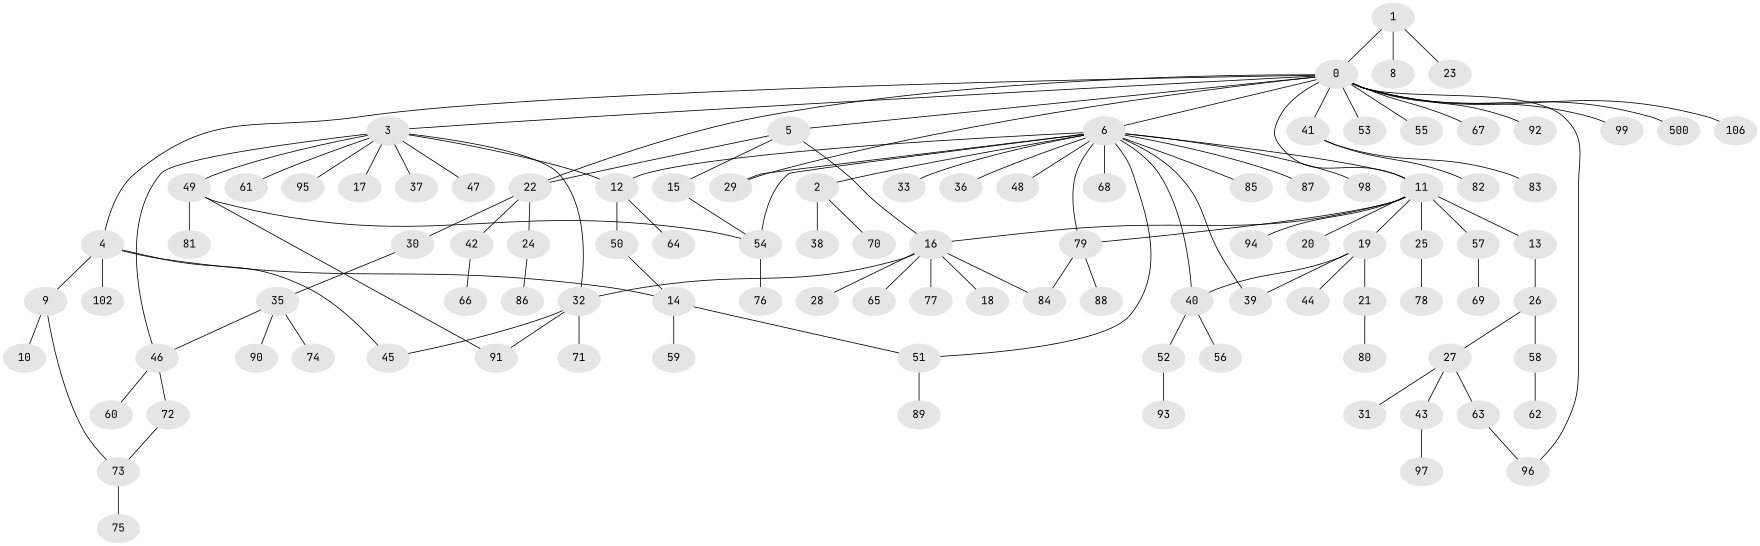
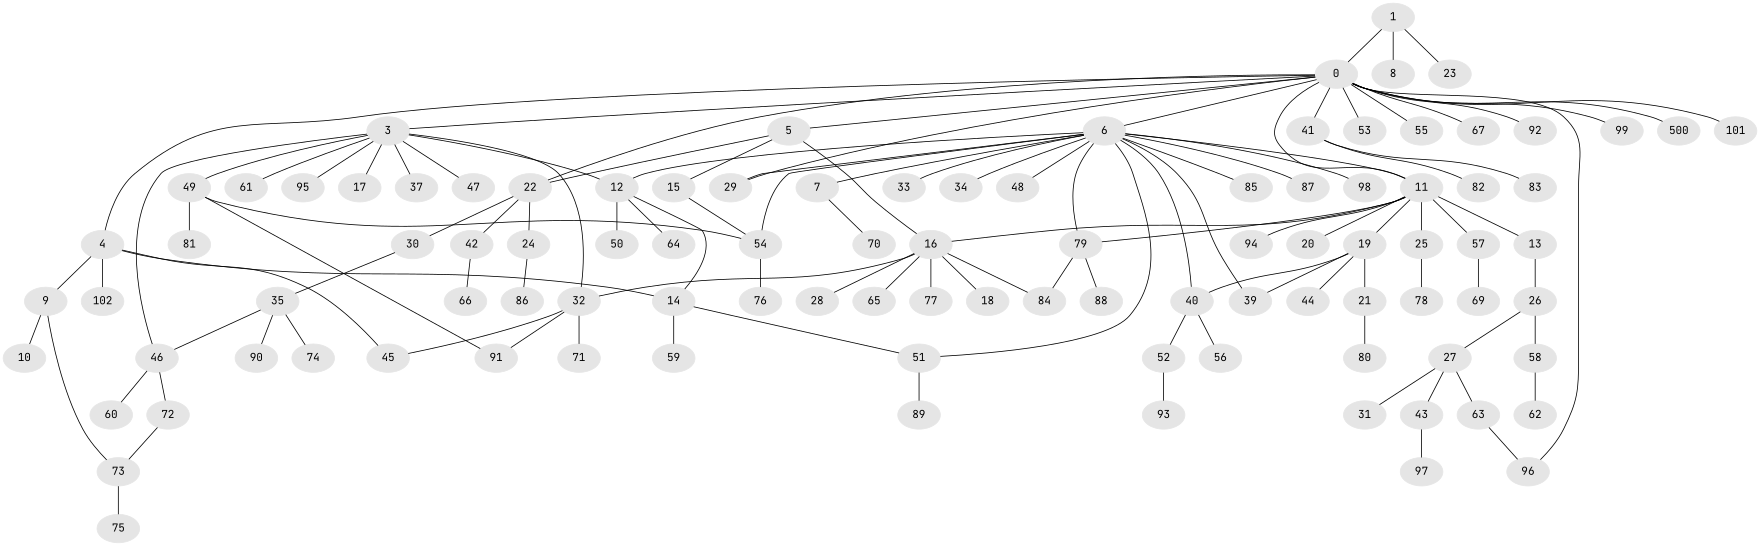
node "106": label "106" -> "101"
node "2": label "2" -> "7"
node "36": label "36" -> "34"
node "68": removed
node "38": removed
edge "50" -- "14": now "12" -- "14"
